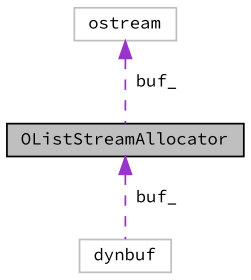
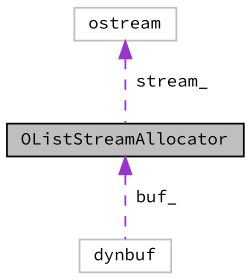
edge "OListStreamAllocator" -> "ostream": label " buf_" -> " stream_"
